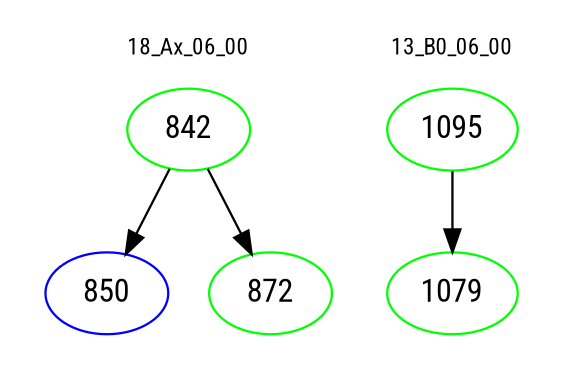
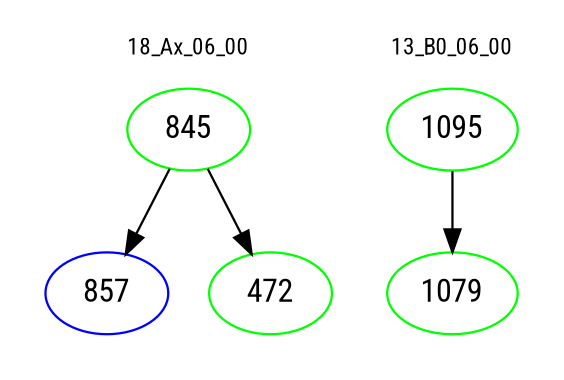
node "842": label "842" -> "845"
node "850": label "850" -> "857"
node "872": label "872" -> "472"
